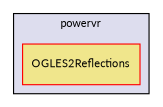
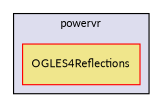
node "OGLES2Reflections": label "OGLES2Reflections" -> "OGLES4Reflections"
